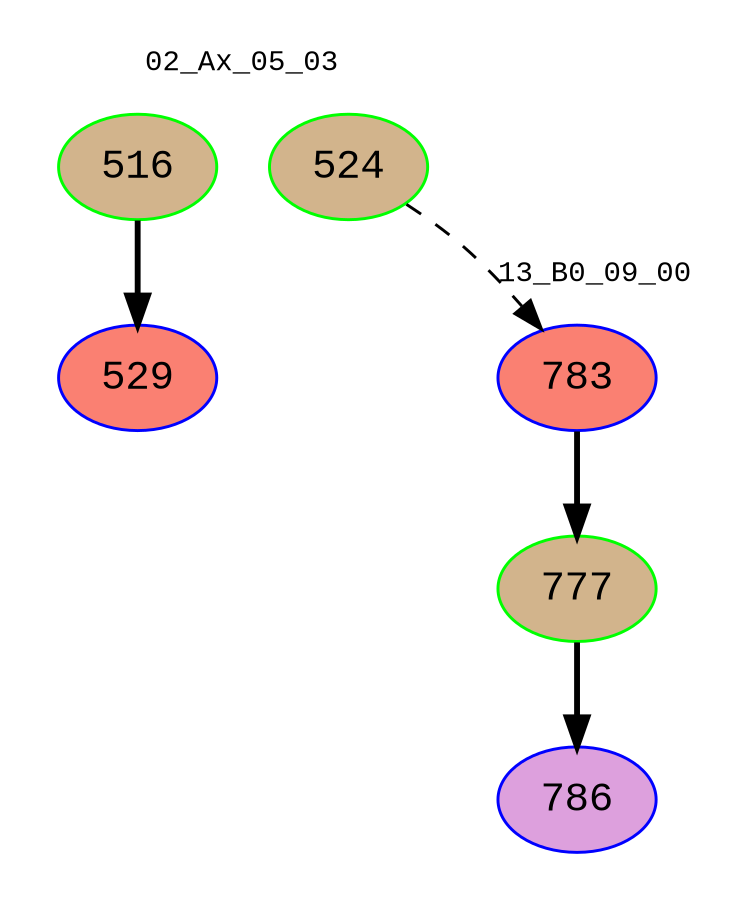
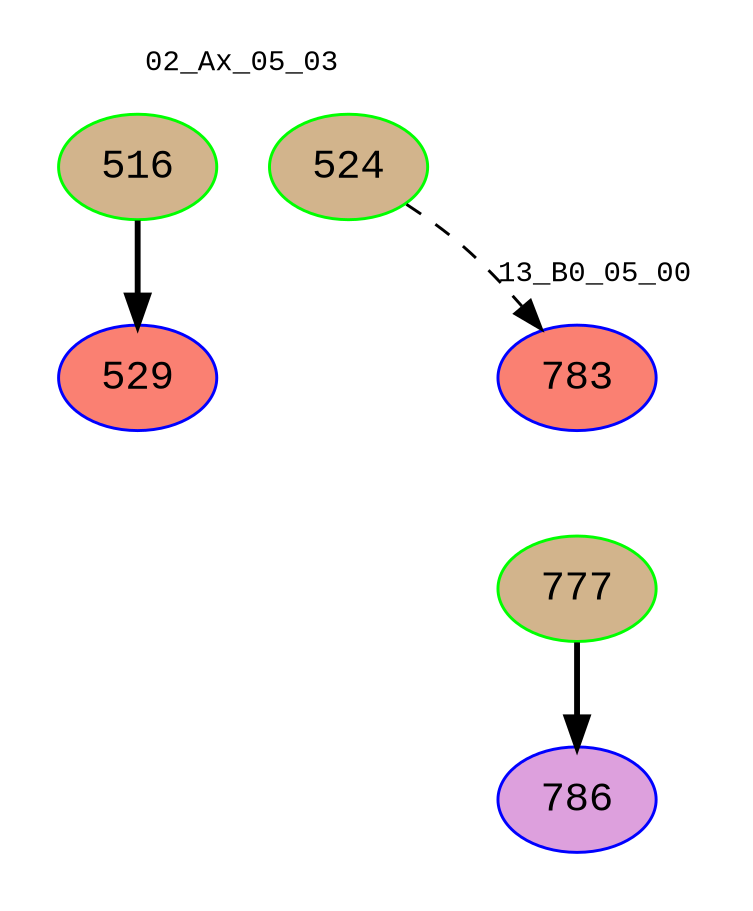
cluster "13_B0_09_00": label "13_B0_09_00" -> "13_B0_05_00"
edge "783" -> "777": removed
